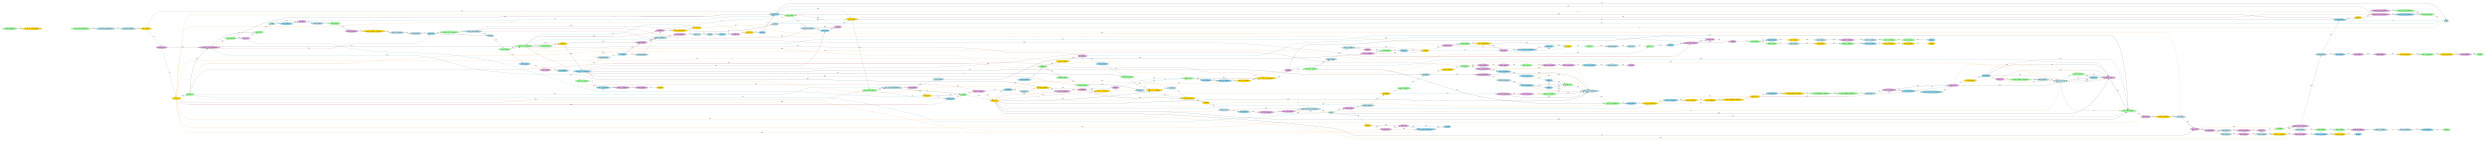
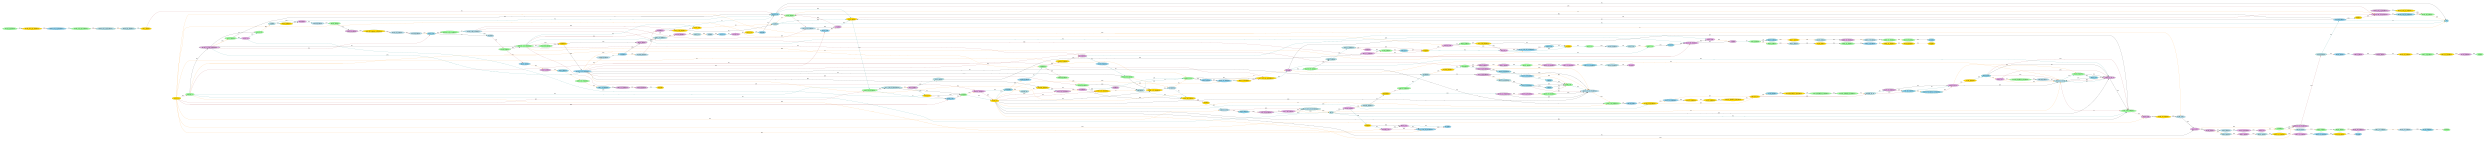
node "ldp x24 , x23 , [ sp , # address ]": fillcolor palegreen -> gold
node "cmp x0 , # address": fillcolor skyblue -> gold
node "stp x22 , x21 , [ sp , # address ]": added
node "ldrsw x24 , [ x2 ]": removed
